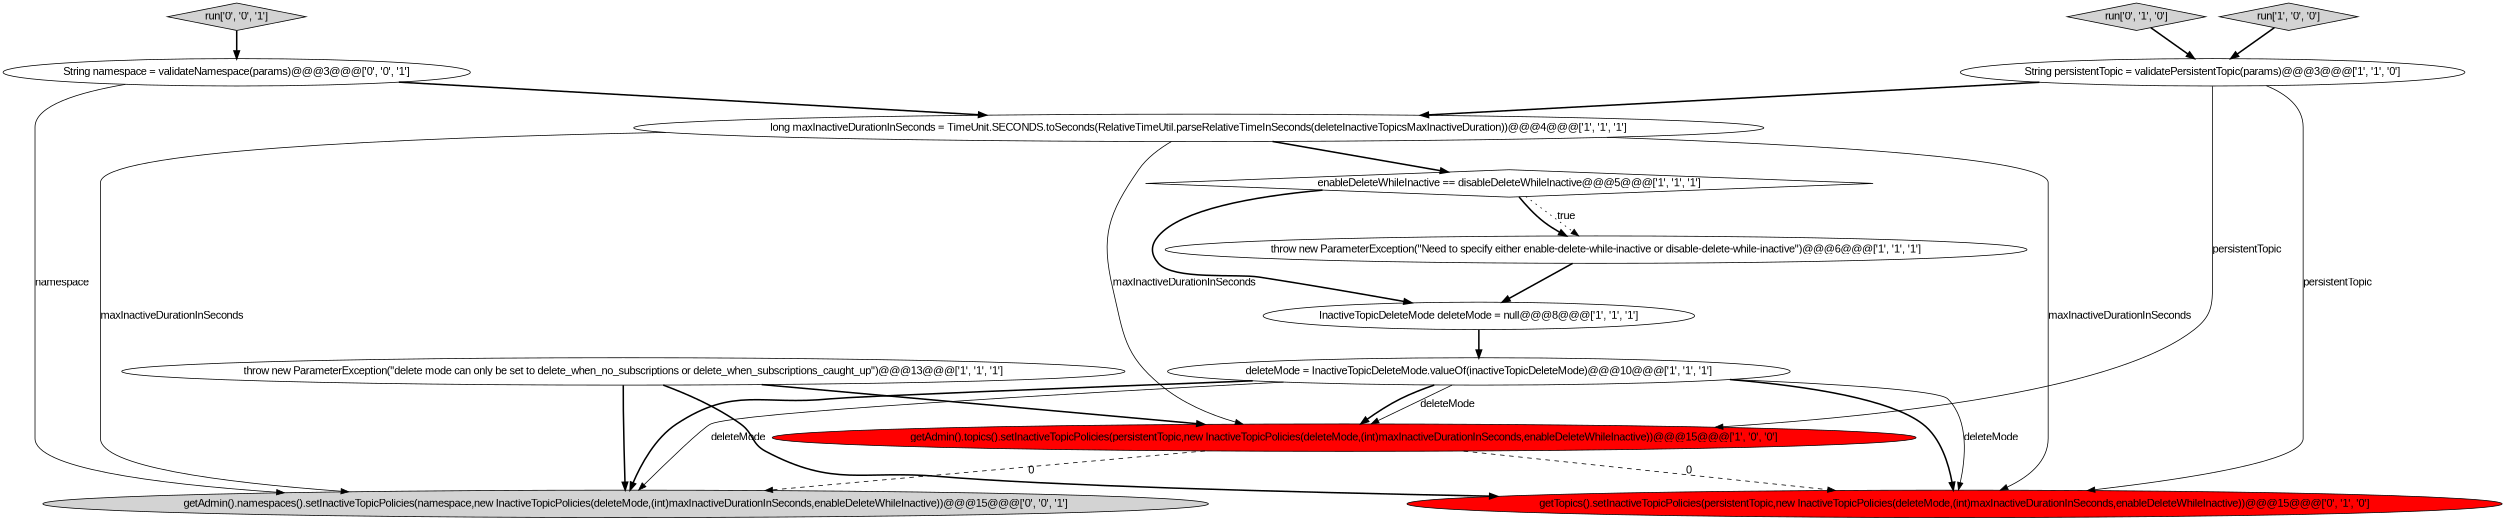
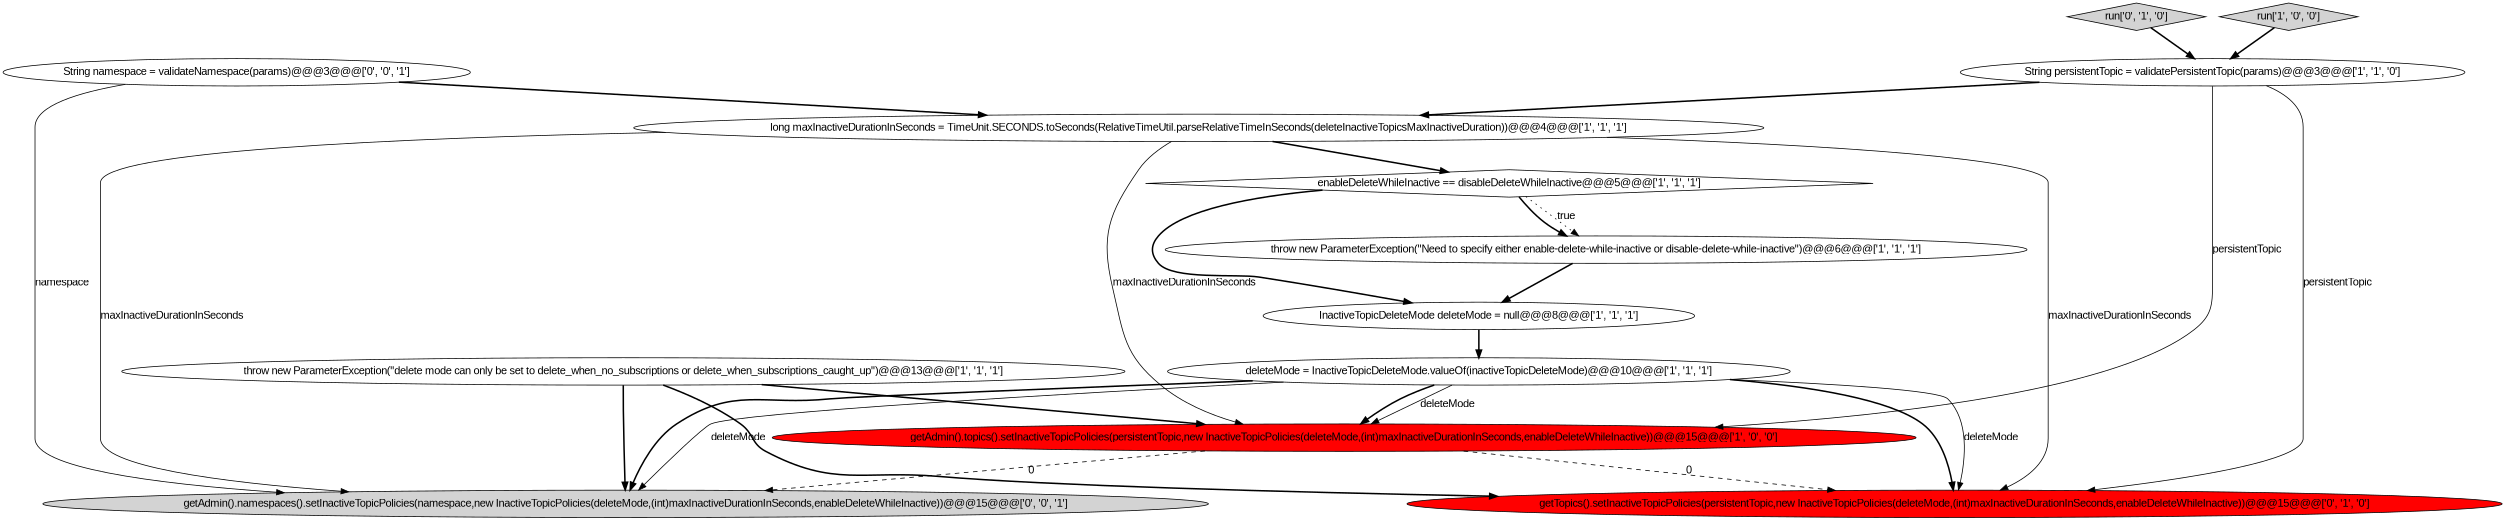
node "run['0', '0', '1']": removed
